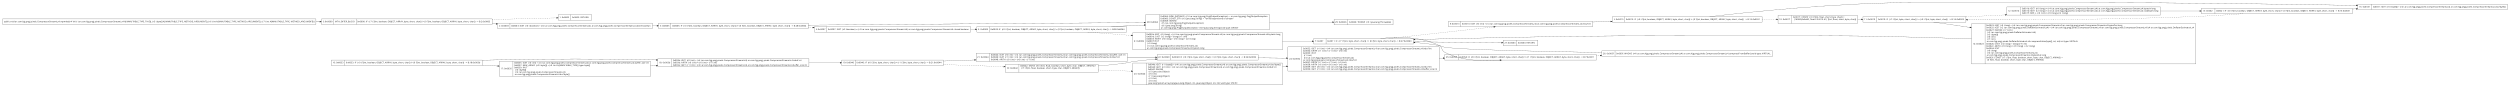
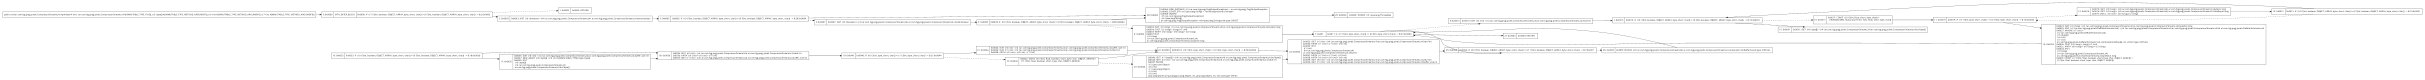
edge "13: 0x0021" -> "15: 0x0031": now "13: 0x0021" -> "9: 0x0015"
